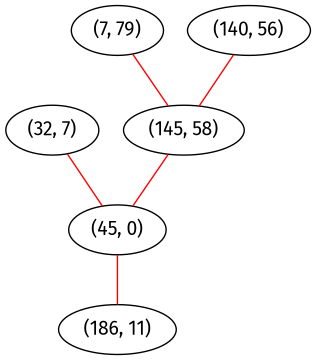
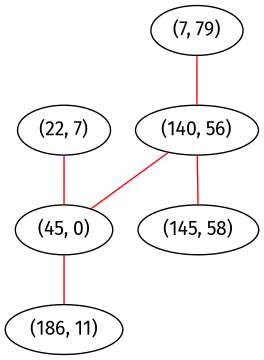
edge "(7, 79)" -- "(145, 58)": now "(7, 79)" -- "(140, 56)"
node "(32, 7)": label "(32, 7)" -> "(22, 7)"
edge "(145, 58)" -- "(45, 0)": now "(140, 56)" -- "(45, 0)"
